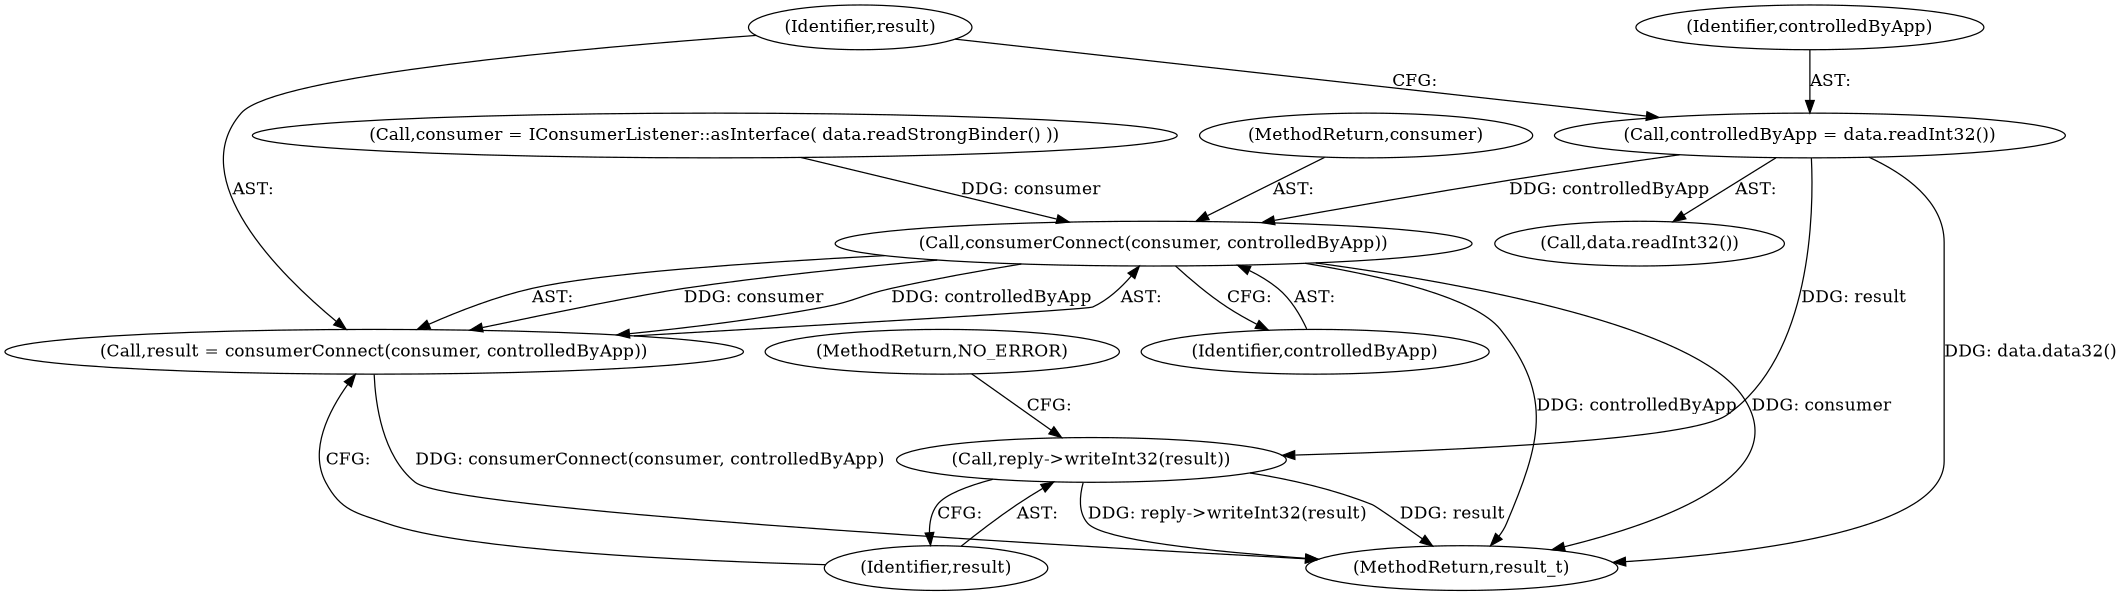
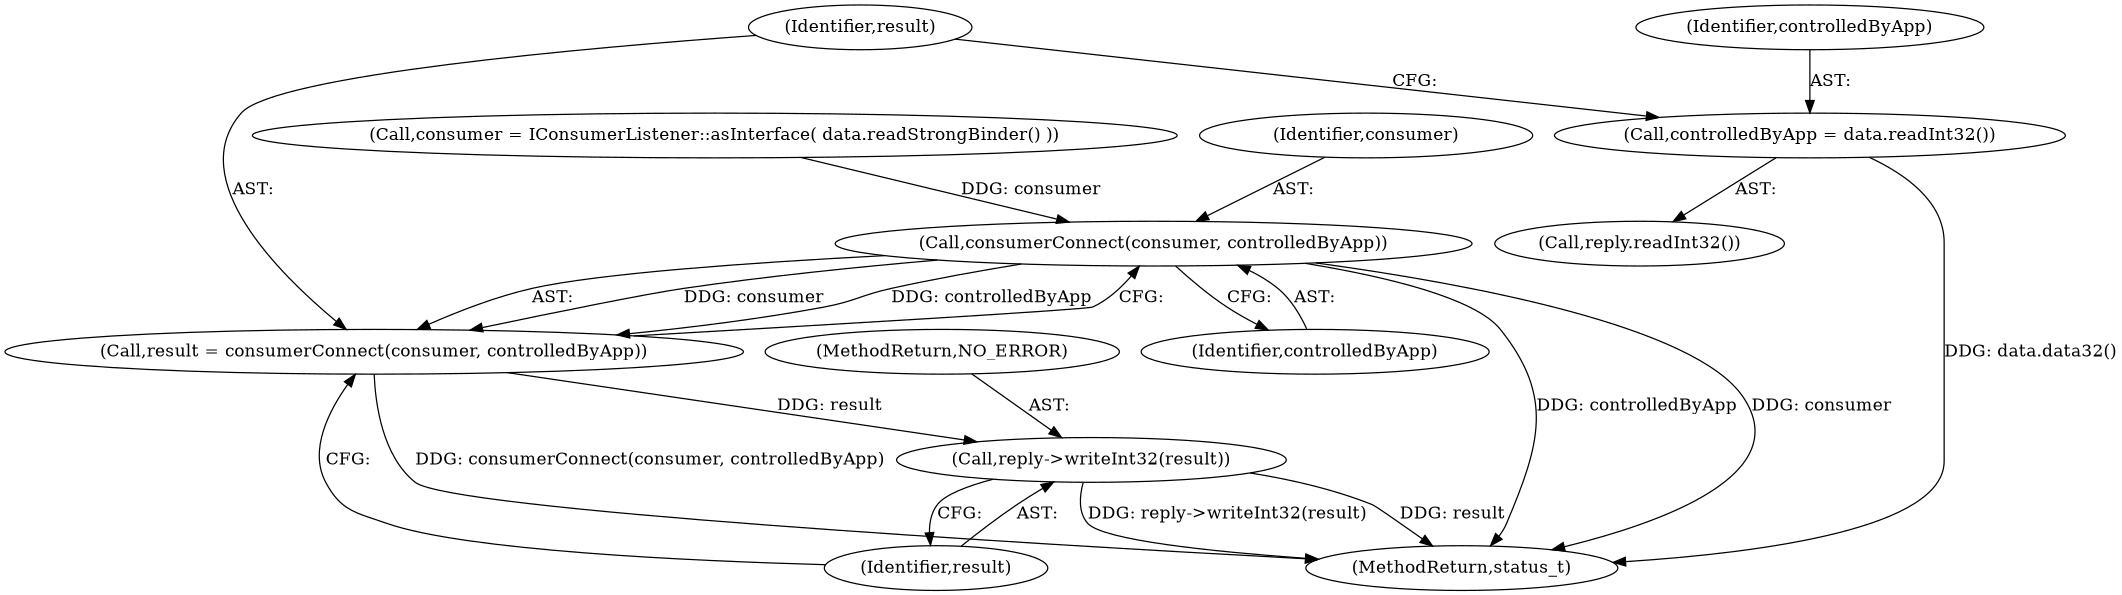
node "(MethodReturn,consumer)": label "(MethodReturn,consumer)" -> "(Identifier,consumer)"
edge "(Call,controlledByApp = data.readInt32())" -> "(Call,consumerConnect(consumer, controlledByApp))": removed, label "DDG: controlledByApp"
node "(Call,data.readInt32())": label "(Call,data.readInt32())" -> "(Call,reply.readInt32())"
edge "(Call,result = consumerConnect(consumer, controlledByApp))" -> "(Call,consumerConnect(consumer, controlledByApp))": label "AST: " -> "CFG: "
edge "(MethodReturn,NO_ERROR)" -> "(Call,reply->writeInt32(result))": label "CFG: " -> "AST: "
edge "(Call,controlledByApp = data.readInt32())" -> "(Call,reply->writeInt32(result))": now "(Call,result = consumerConnect(consumer, controlledByApp))" -> "(Call,reply->writeInt32(result))"
node "(MethodReturn,result_t)": label "(MethodReturn,result_t)" -> "(MethodReturn,status_t)"
